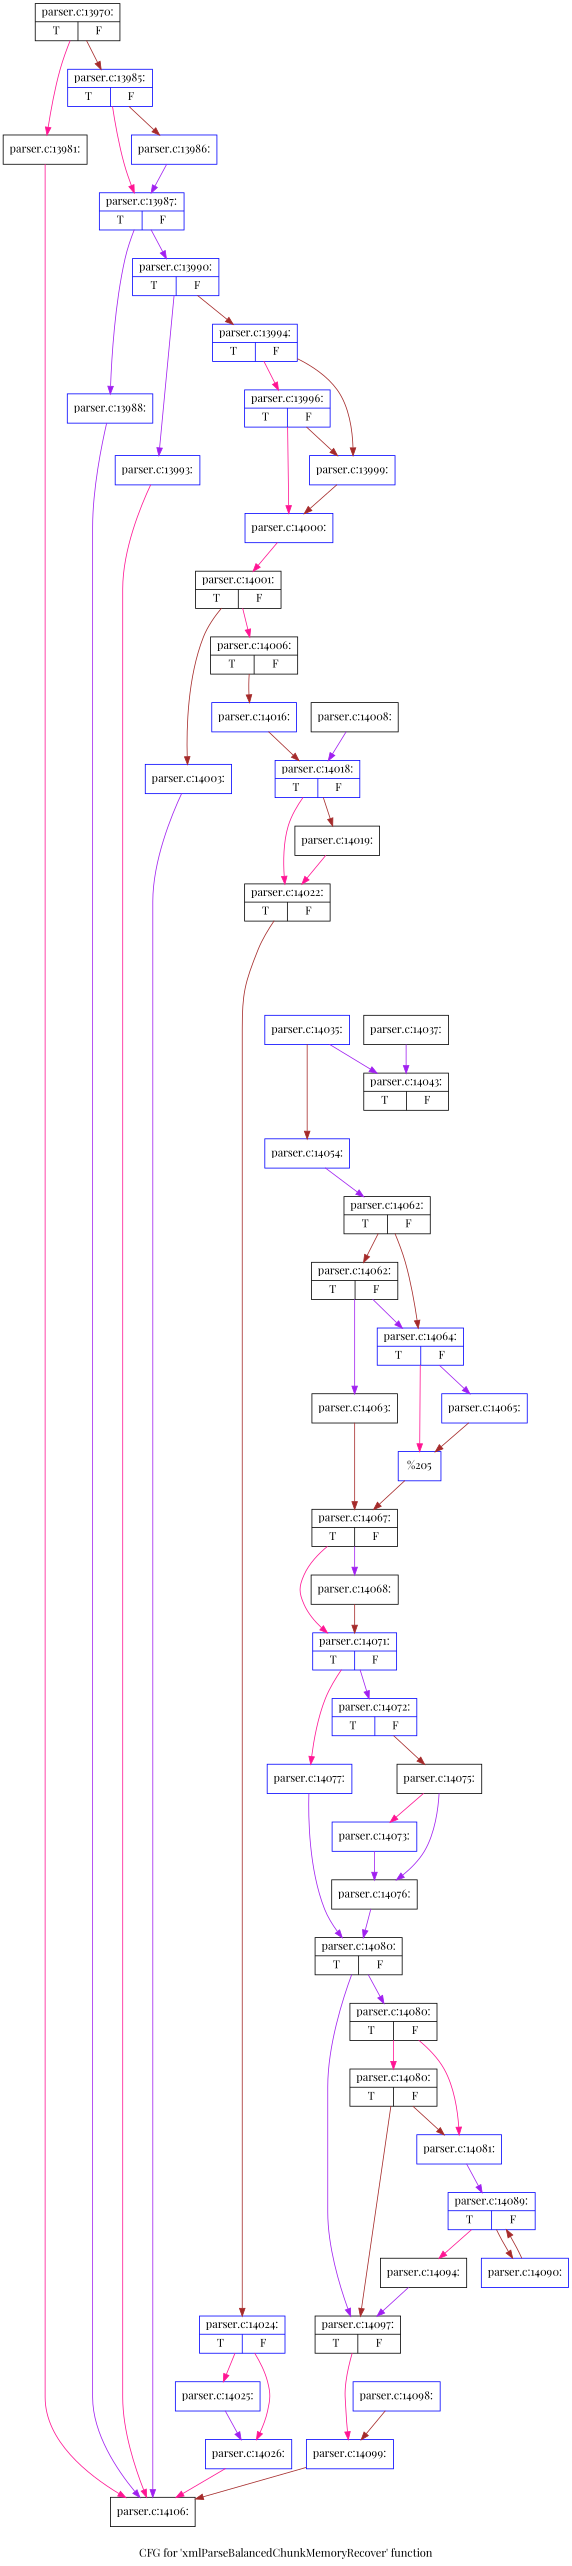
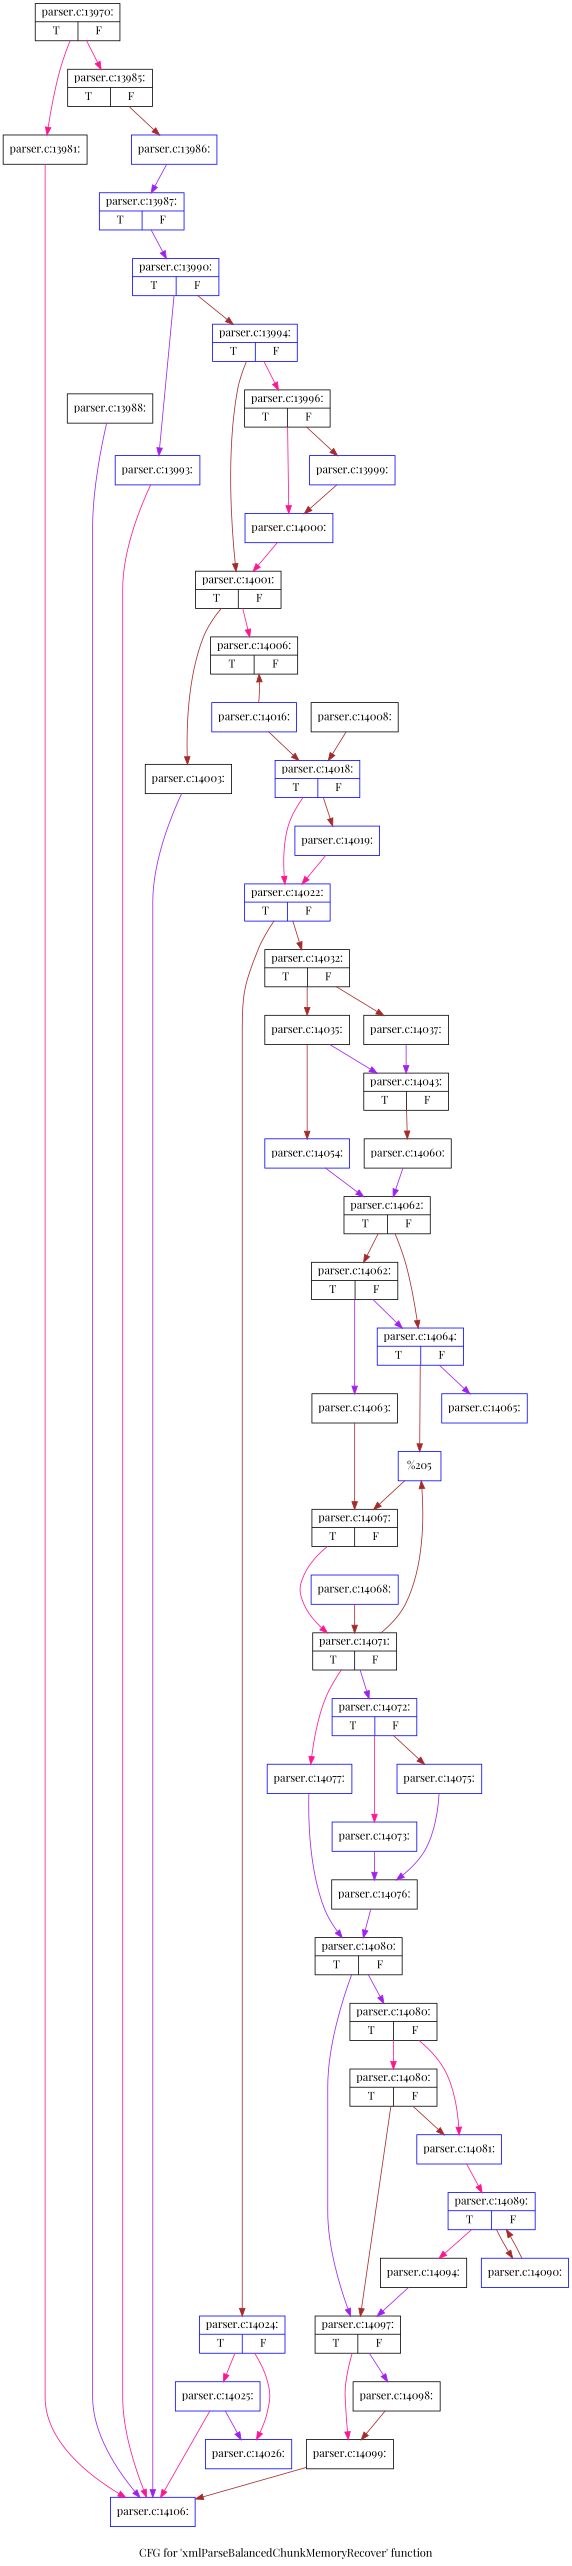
edge "parser.c:13970:" -> "parser.c:13985:": color brown -> deeppink
node "parser.c:13985:": color blue -> black
edge "parser.c:13985:" -> "parser.c:13987:": removed
edge "parser.c:13987:" -> "parser.c:13988:": removed
edge "parser.c:13994:" -> "parser.c:13999:": now "parser.c:13994:" -> "parser.c:14001:"
node "parser.c:13988:": color blue -> black
node "parser.c:13996:": color blue -> black
edge "parser.c:14006:" -> "parser.c:14016:": reversed
edge "parser.c:14008:" -> "parser.c:14018:": color purple -> brown
node "parser.c:14003:": color blue -> black
node "parser.c:14019:": color black -> blue
node "parser.c:14022:": color black -> blue
node "parser.c:14032:": added
node "parser.c:14035:": color blue -> black
node "parser.c:14060:": added
edge "parser.c:14064:" -> "%205": color deeppink -> brown
edge "parser.c:14065:" -> "%205": now "parser.c:14071:" -> "%205"
edge "parser.c:14067:" -> "parser.c:14068:": removed
node "parser.c:14068:": color black -> blue
node "parser.c:14071:": color blue -> black
node "parser.c:14075:": color black -> blue
edge "parser.c:14075:" -> "parser.c:14073:": now "parser.c:14072:" -> "parser.c:14073:"
edge "parser.c:14081:" -> "parser.c:14089:": color purple -> deeppink
edge "parser.c:14097:" -> "parser.c:14098:": added
node "parser.c:14098:": color blue -> black
node "parser.c:14099:": color blue -> black
edge "parser.c:14026:" -> "parser.c:14106:": now "parser.c:14025:" -> "parser.c:14106:"
node "parser.c:14106:": color black -> blue
